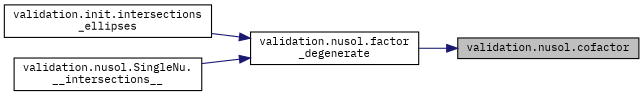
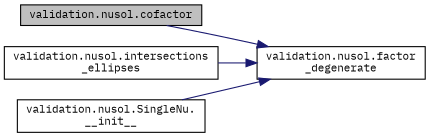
node "validation.init.intersections _ellipses": label "validation.init.intersections _ellipses" -> "validation.nusol.intersections _ellipses"
edge "validation.nusol.factor _degenerate" -> "validation.nusol.cofactor": reversed
node "validation.nusol.SingleNu. __intersections__": label "validation.nusol.SingleNu. __intersections__" -> "validation.nusol.SingleNu. __init__"
